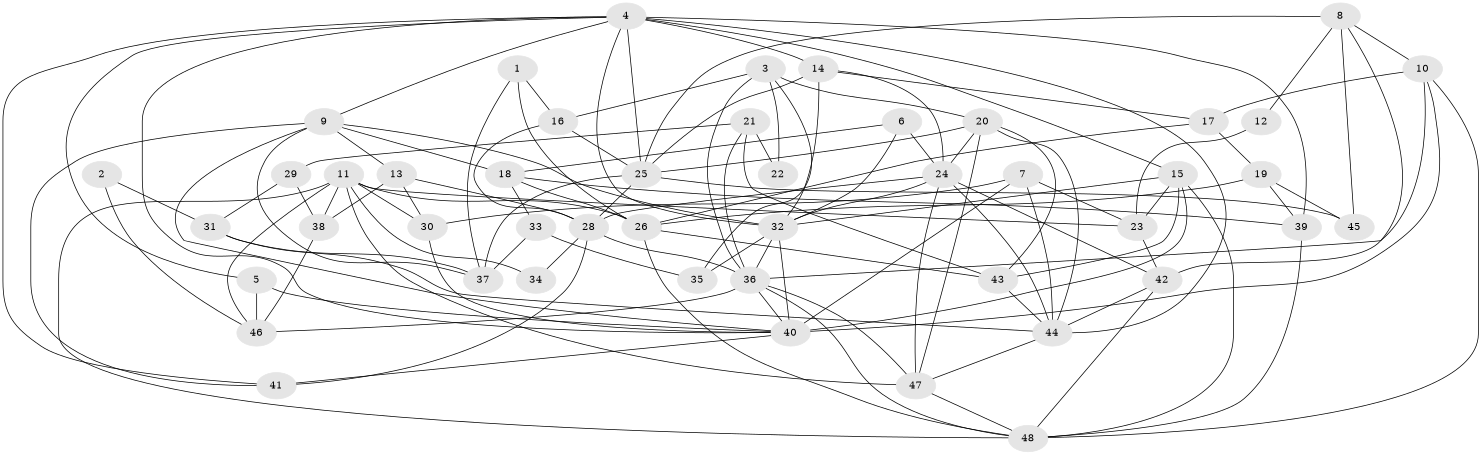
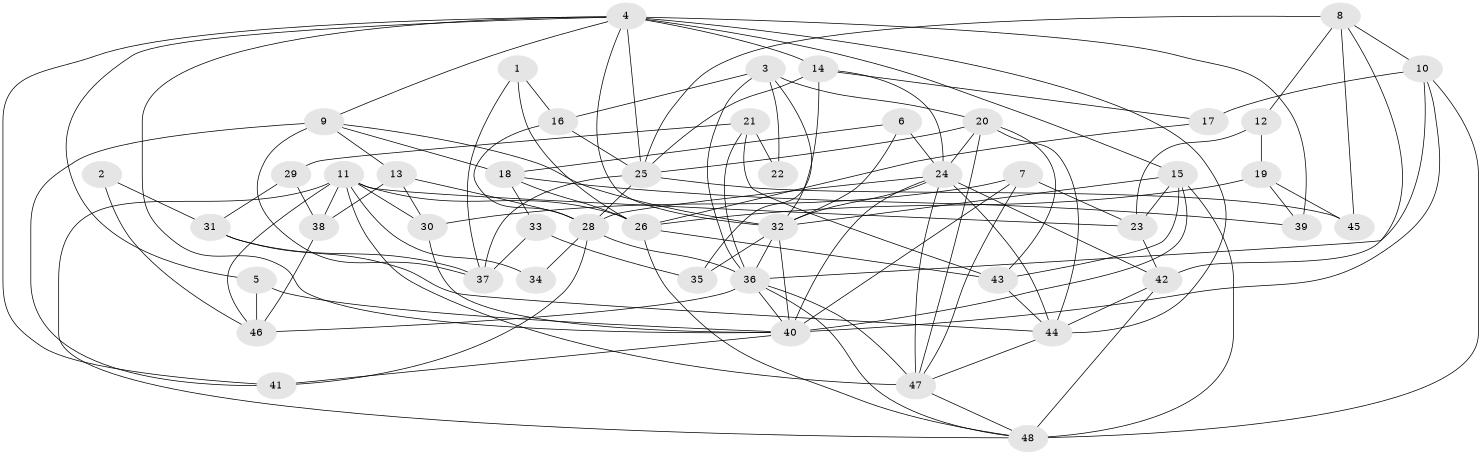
edge "17" -- "19": now "12" -- "19"
edge "7" -- "44": now "7" -- "47"
edge "9" -- "40": now "24" -- "40"
edge "39" -- "48": removed
